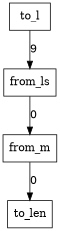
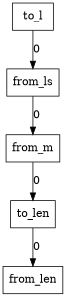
edge "to_l" -> "from_ls": label "9" -> "0"
node "from_len": added
